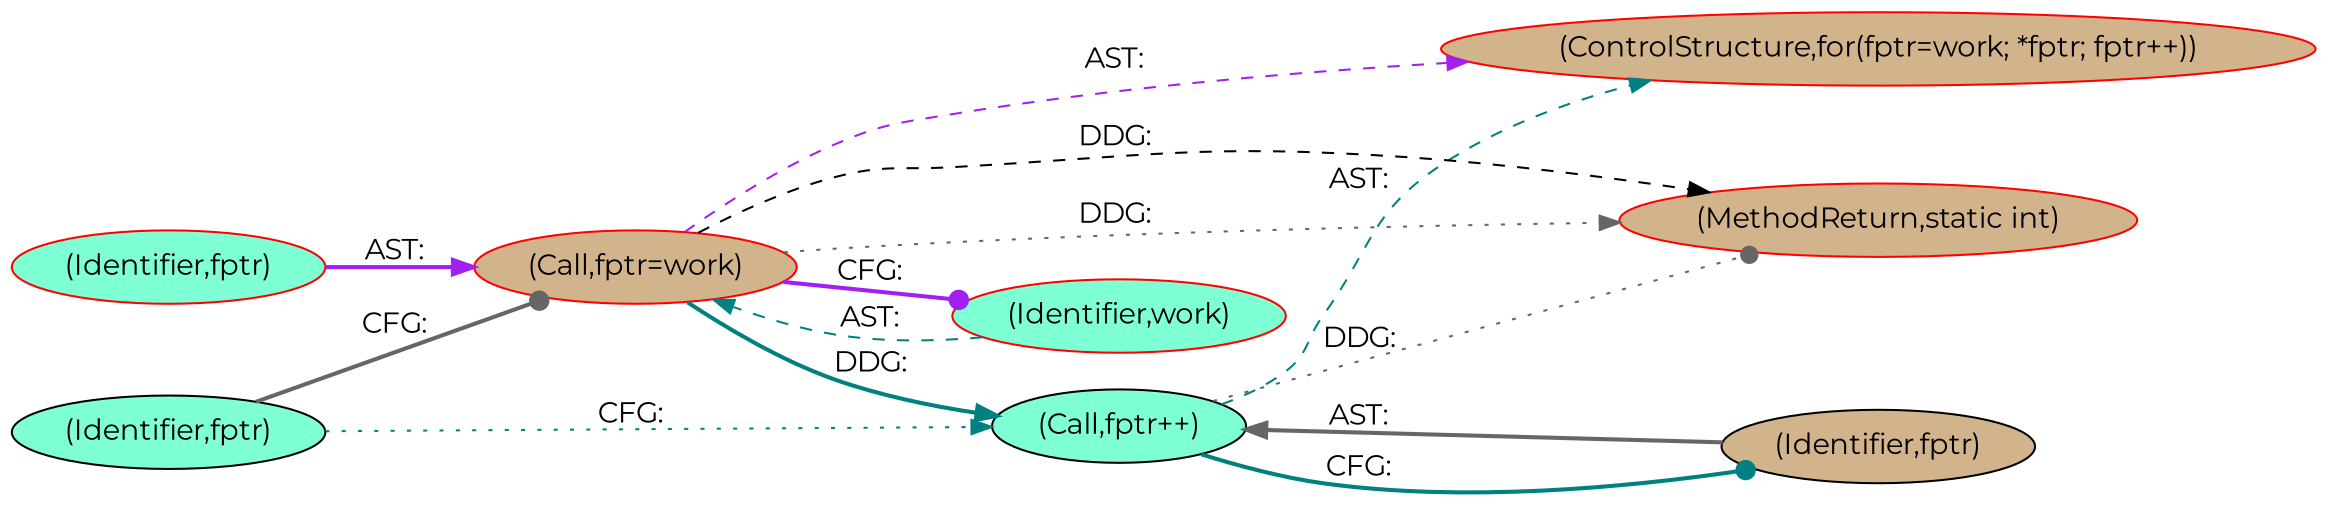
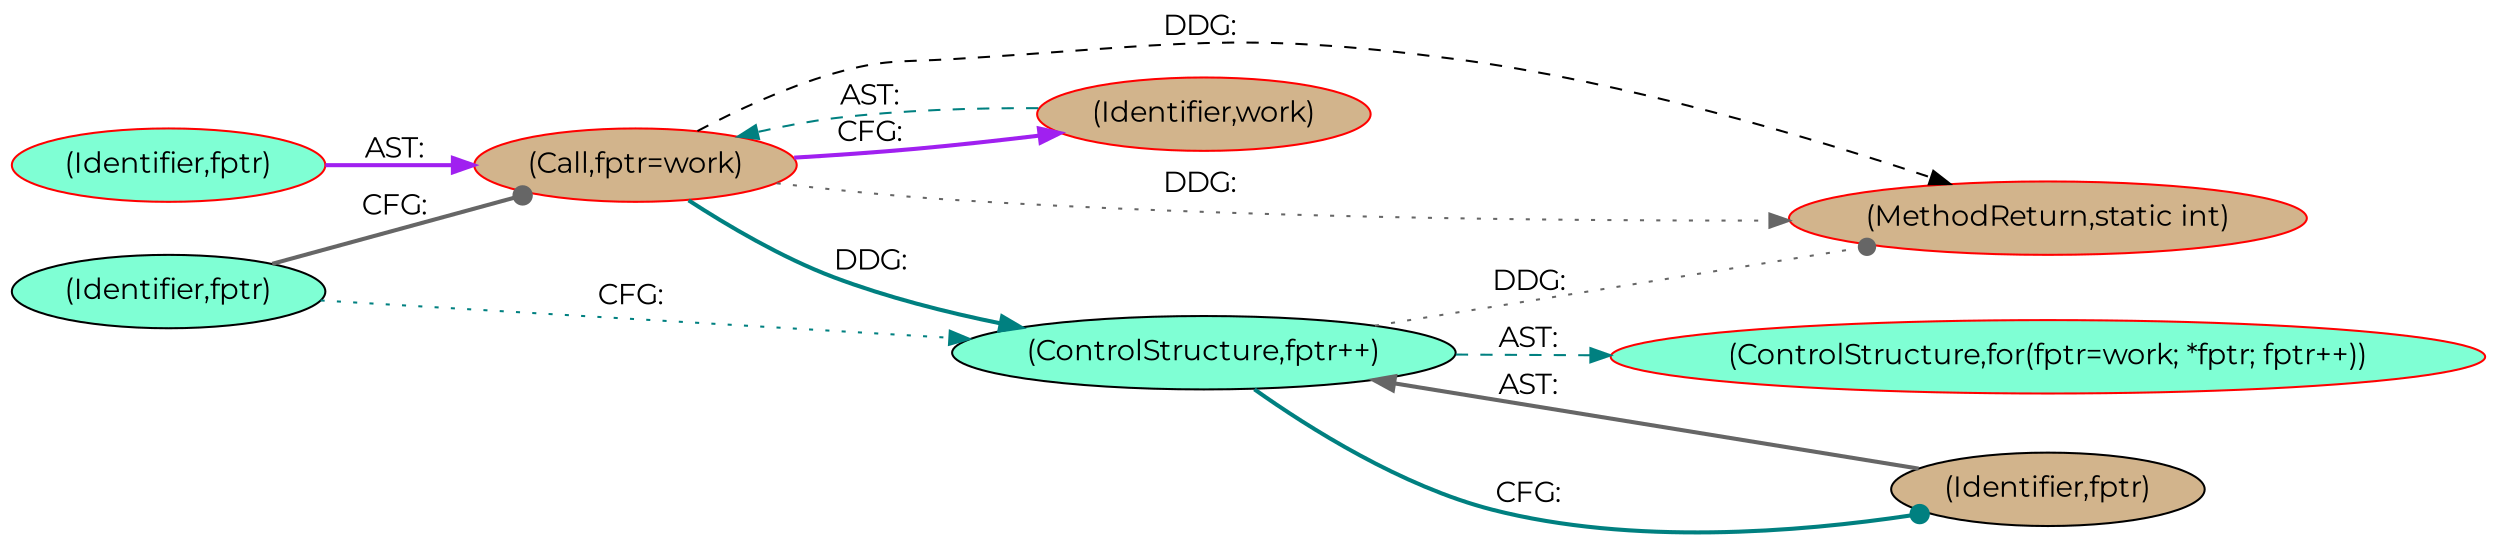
node "(ControlStructure,for(fptr=work; *fptr; fptr++))": fillcolor tan -> aquamarine
edge "(Call,fptr=work)" -> "(ControlStructure,for(fptr=work; *fptr; fptr++))": removed, label "AST:"
edge "(Call,fptr=work)" -> "(Identifier,work)": arrowhead dot -> normal
node "(Identifier,work)": fillcolor aquamarine -> tan
node "(Call,fptr++)": label "(Call,fptr++)" -> "(ControlStructure,fptr++)"
